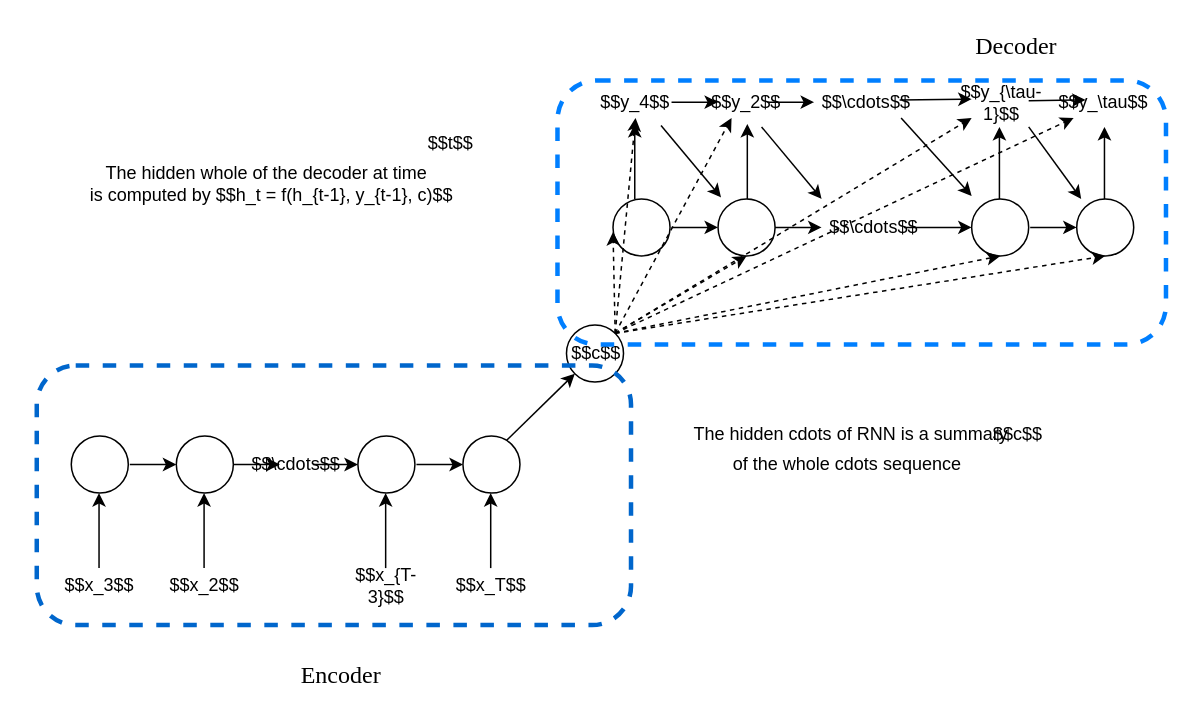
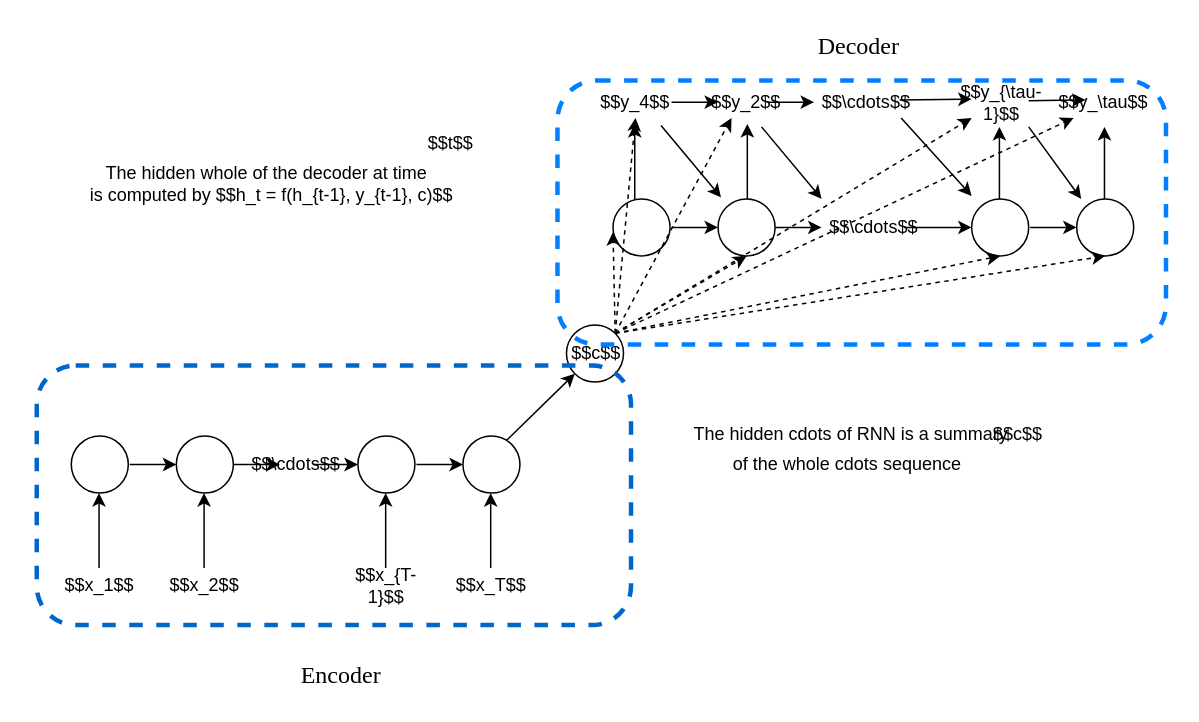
node "Decoder": moved (1016, 46) -> (858, 46)
node "$$x_3$$": label "$$x_3$$" -> "$$x_1$$"
node "$$x_{T-3}$$": label "$$x_{T-3}$$" -> "$$x_{T-1}$$"
